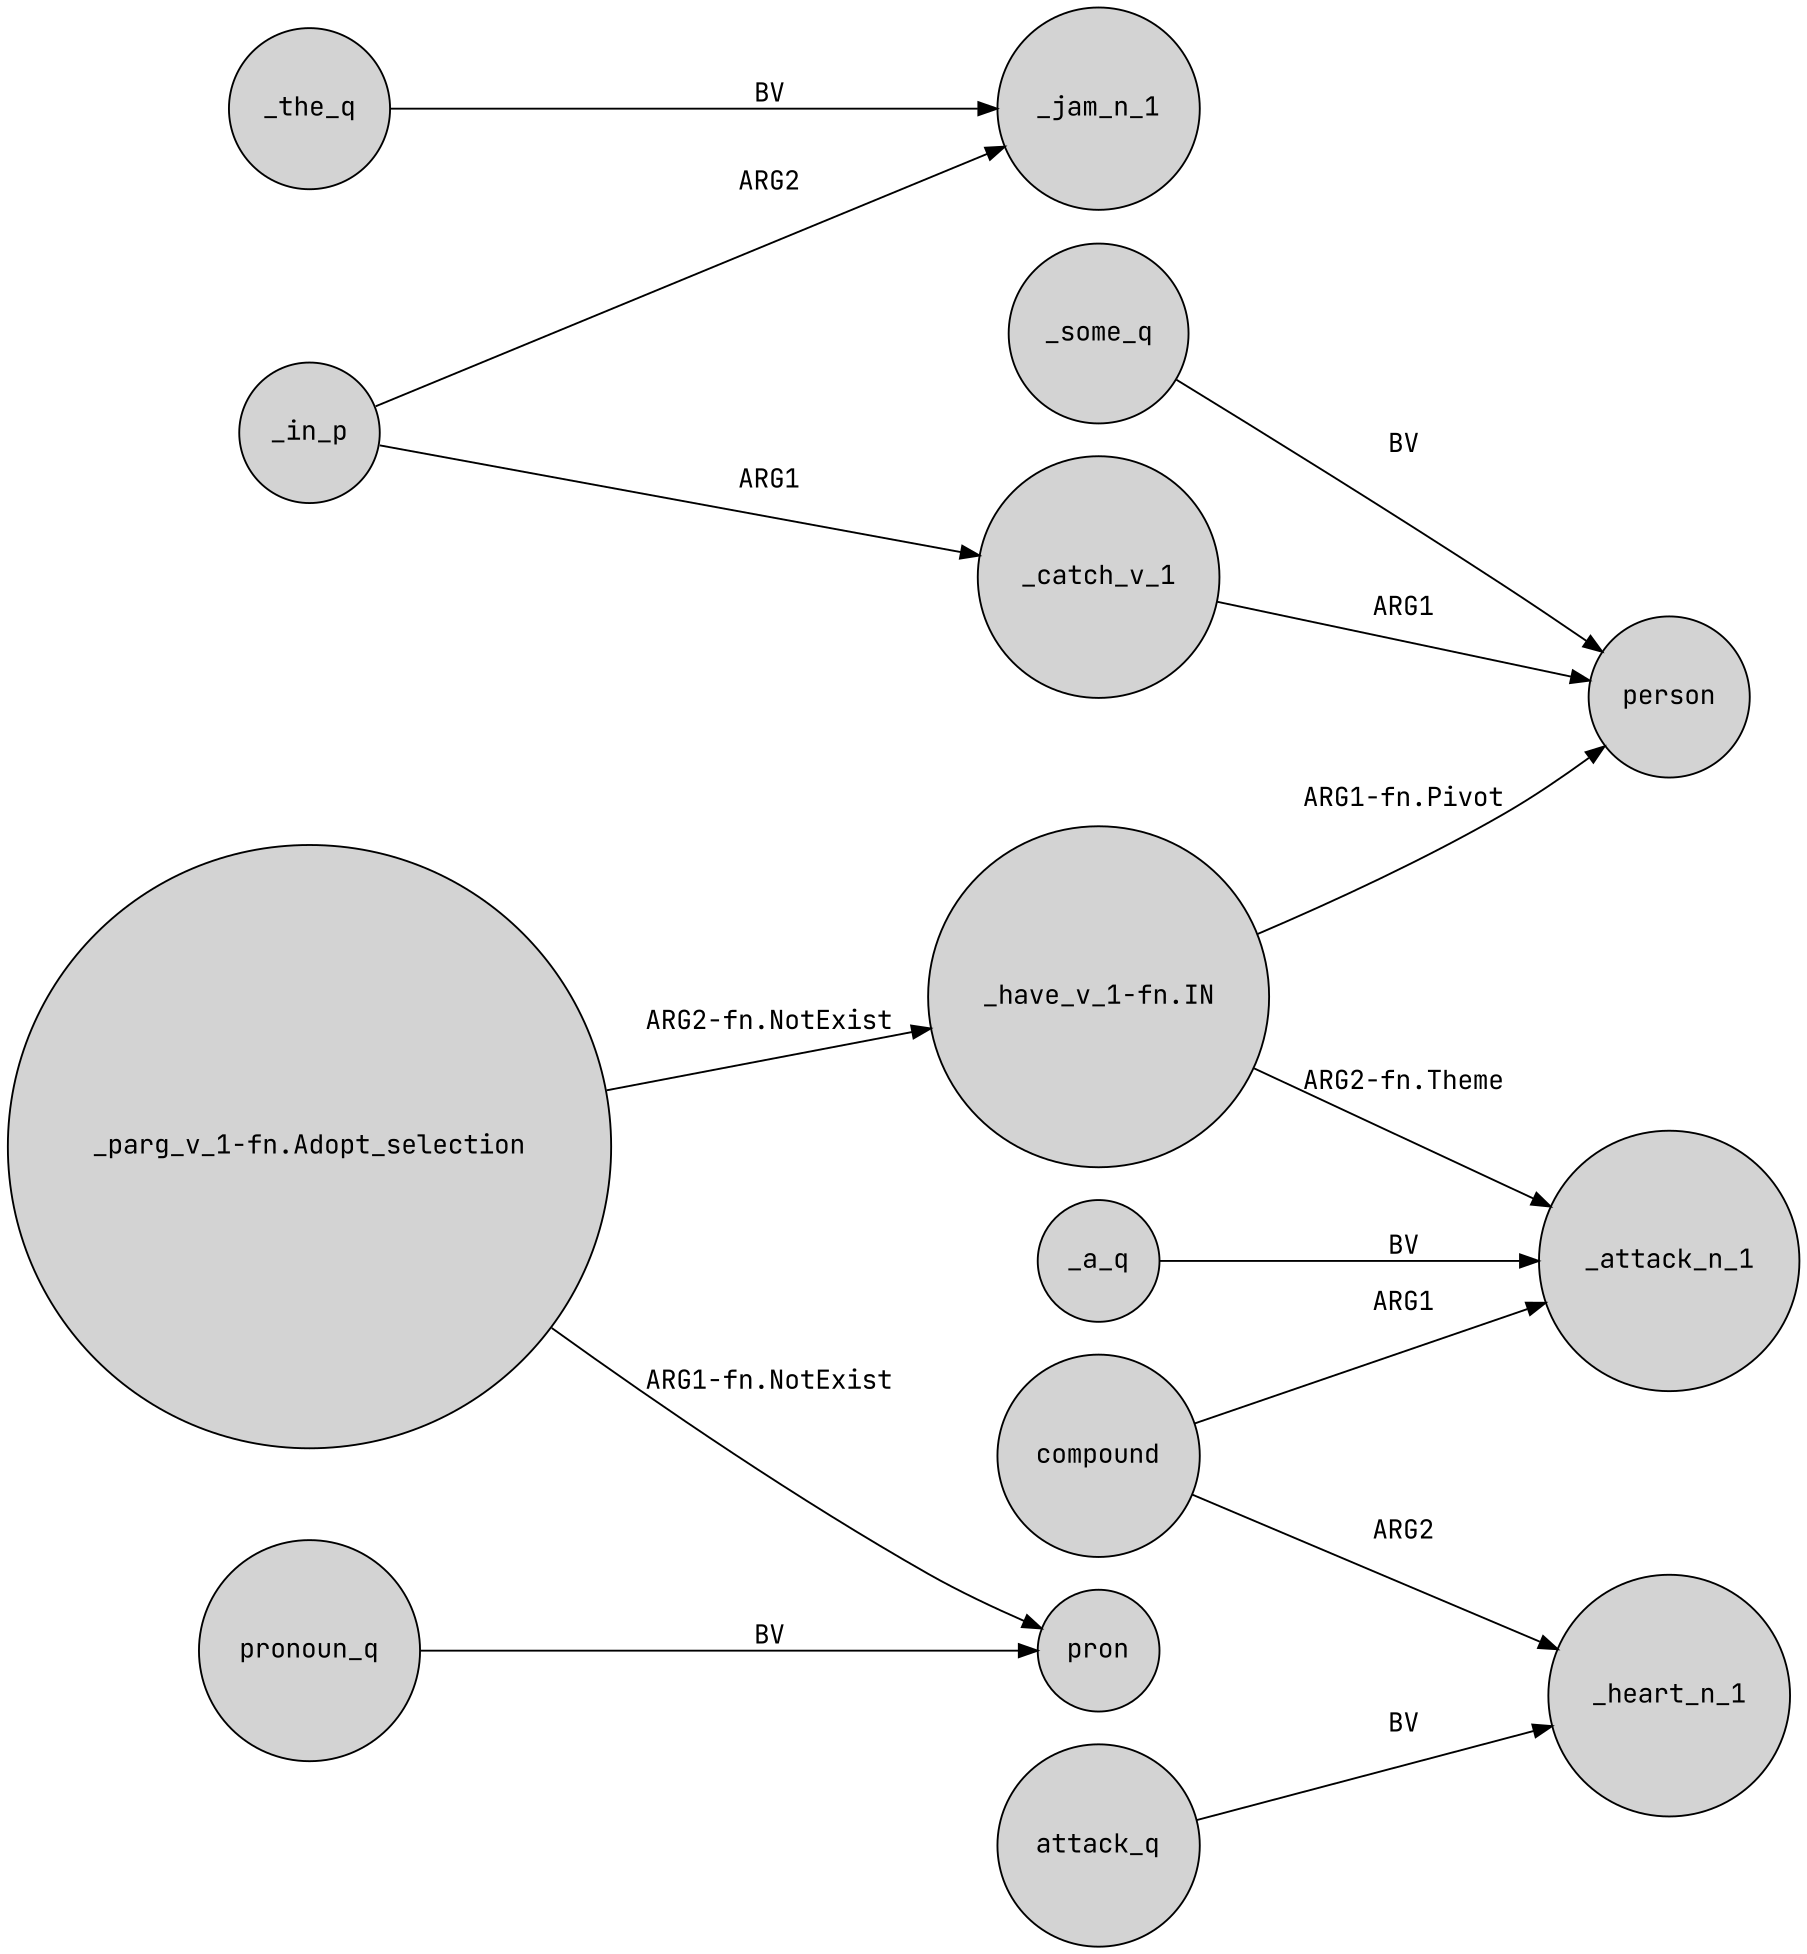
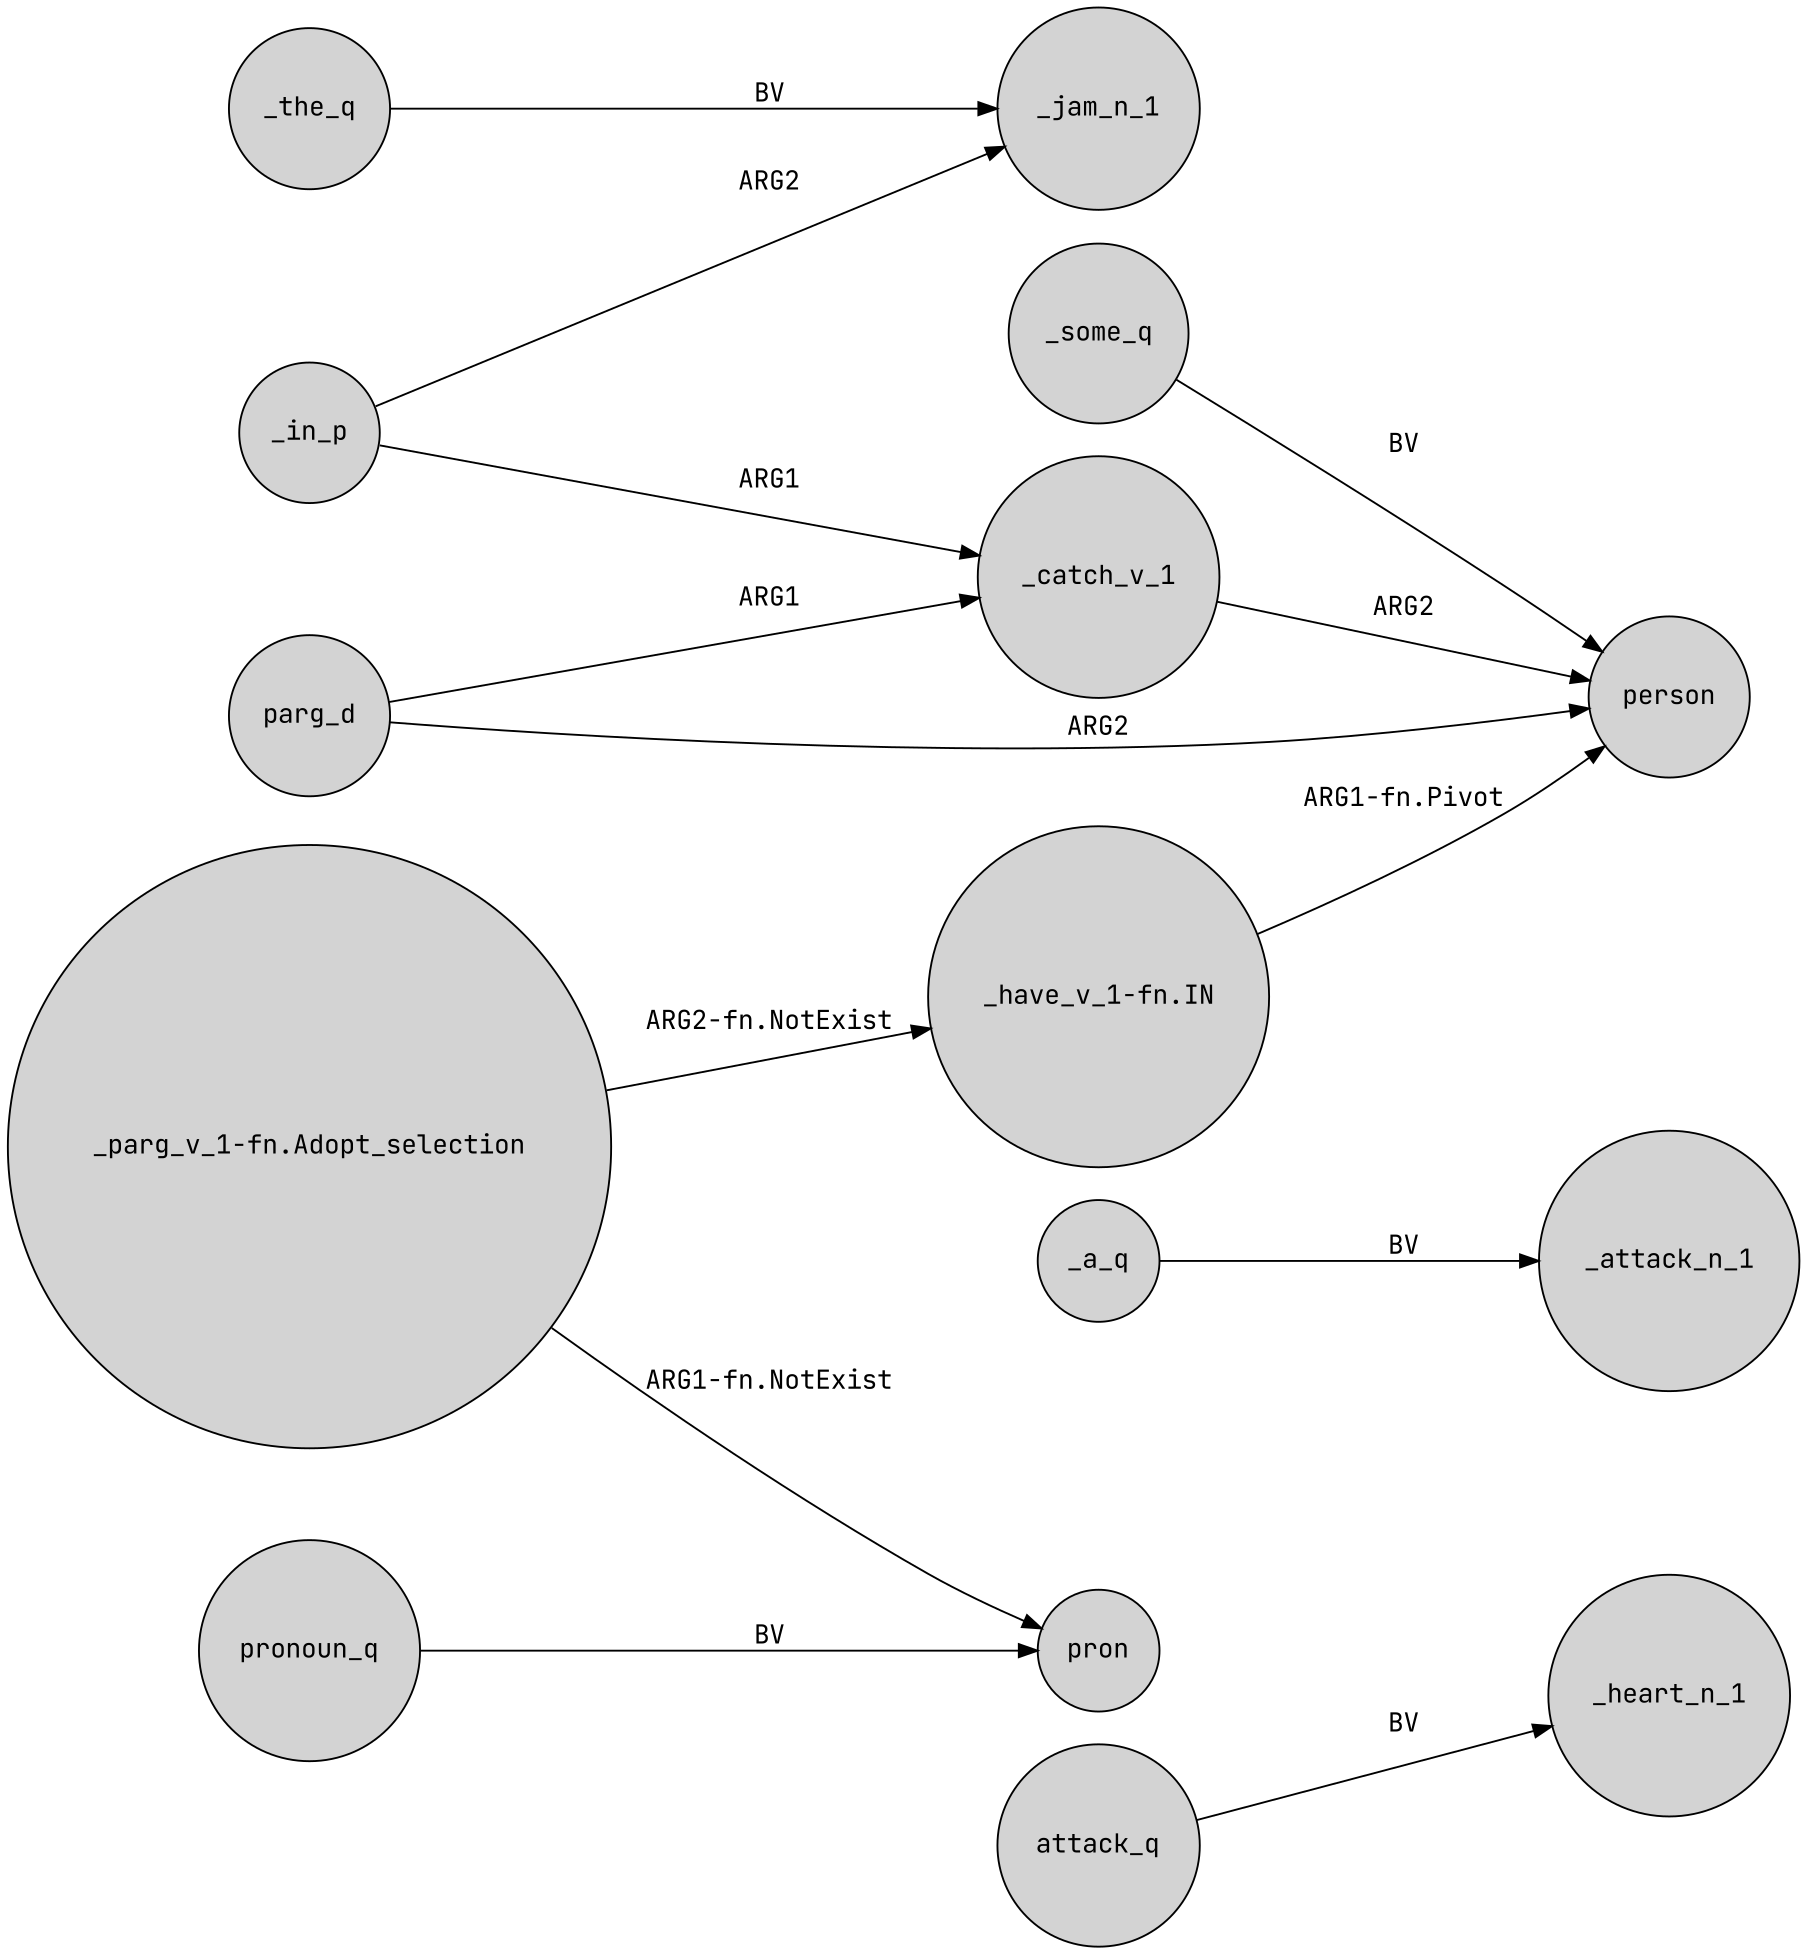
edge "_catch_v_1" -> "person": label "ARG1" -> "ARG2"
node "parg_d": added
edge "_have_v_1-fn.IN" -> "_attack_n_1": removed, label "ARG2-fn.Theme"
node "compound": removed
